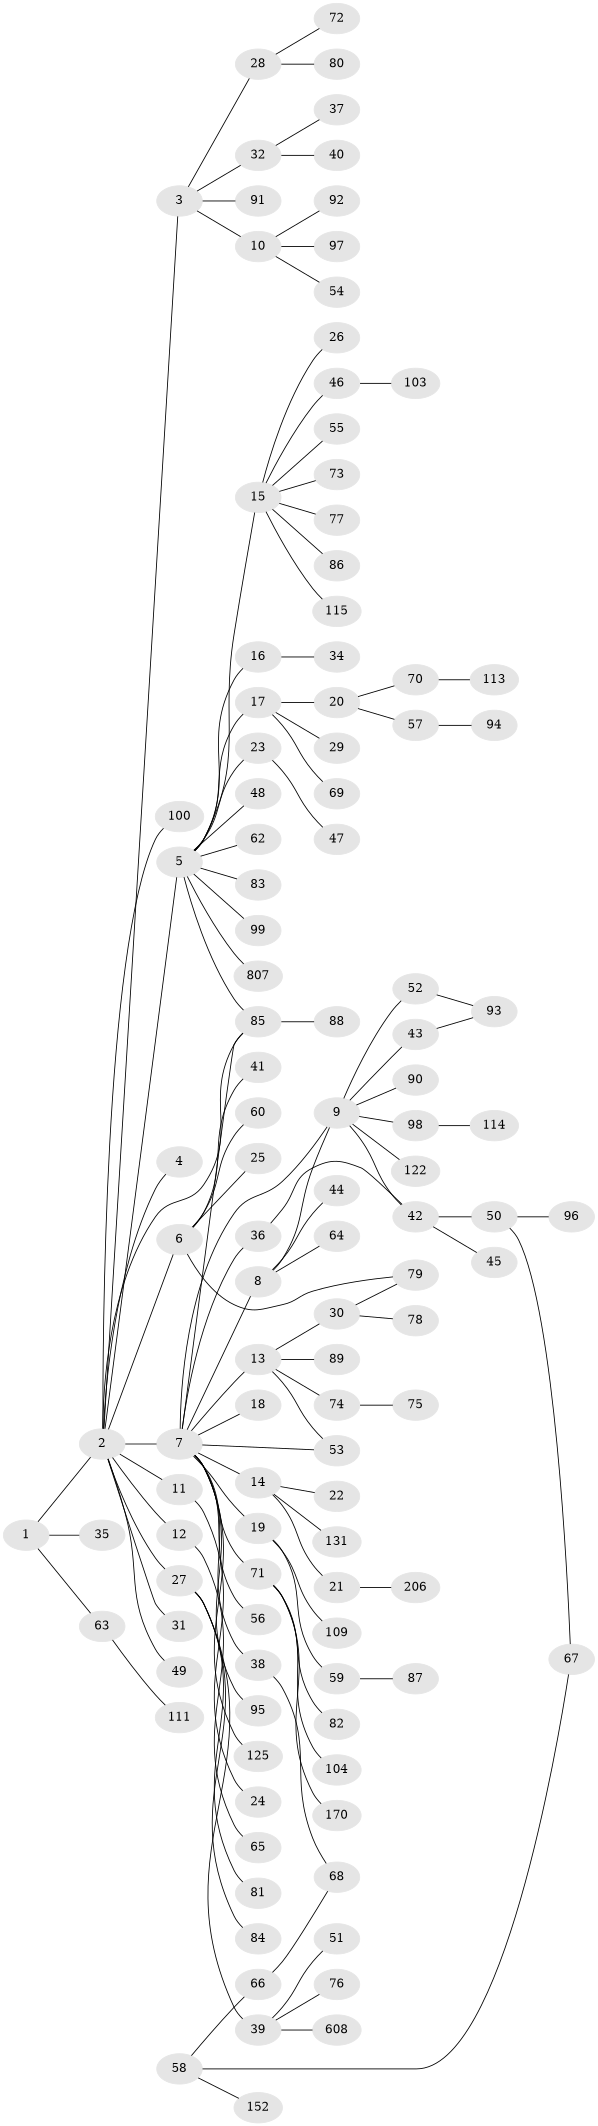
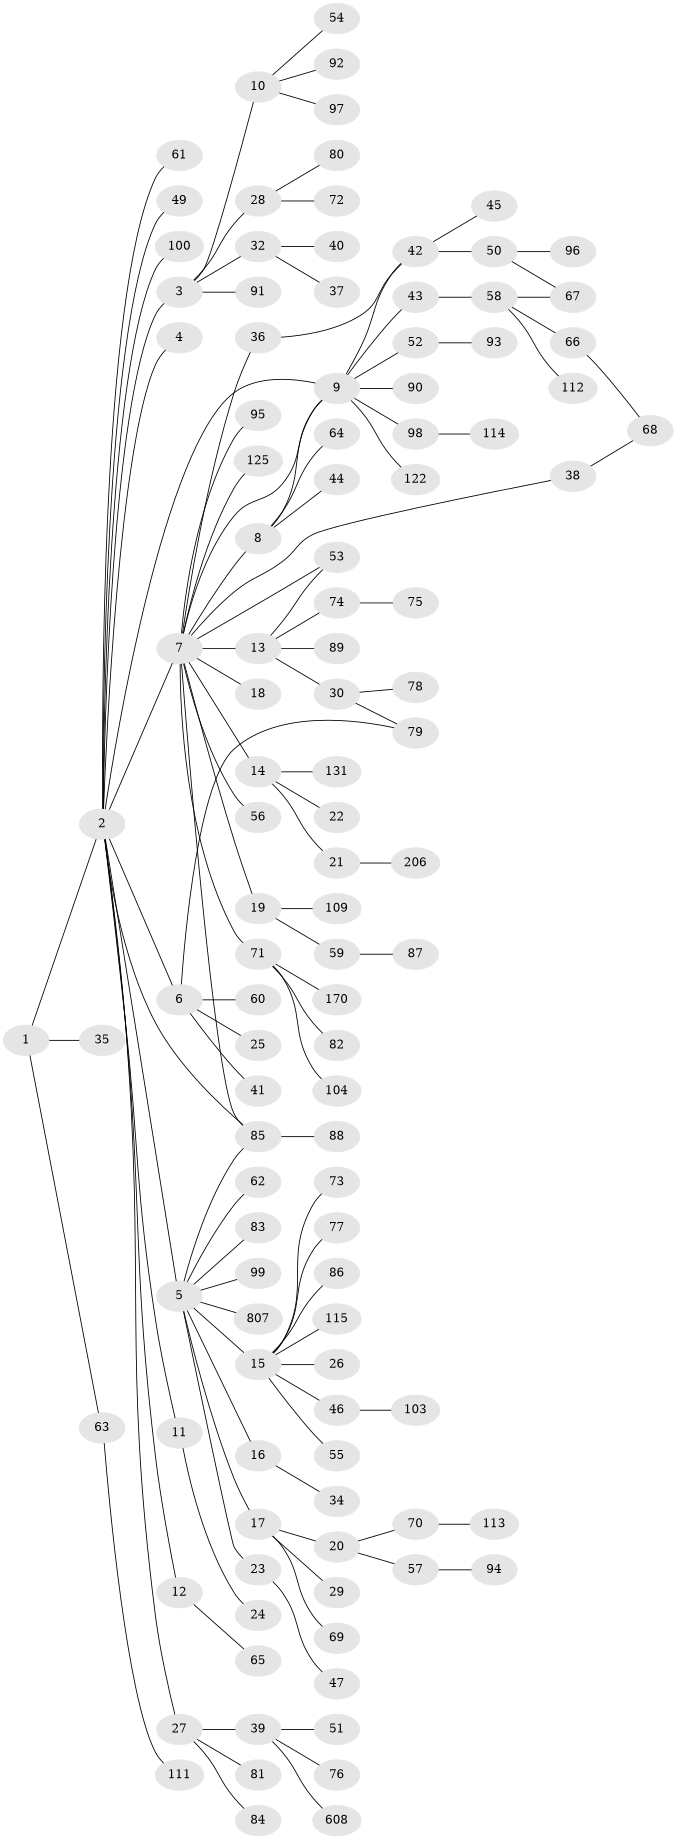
edge "9" -- "2": added
node "48": removed
edge "93" -- "43": now "58" -- "43"
node "31": label "31" -> "61"
node "152": label "152" -> "112"
